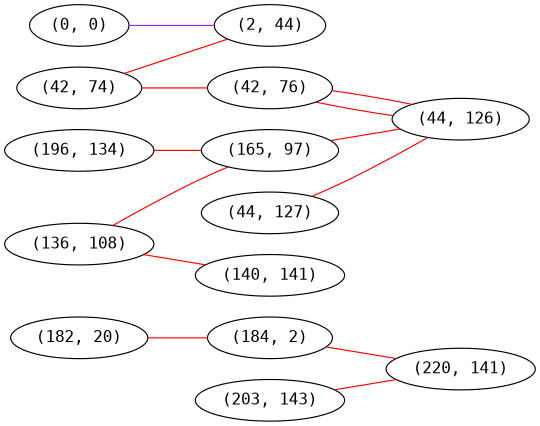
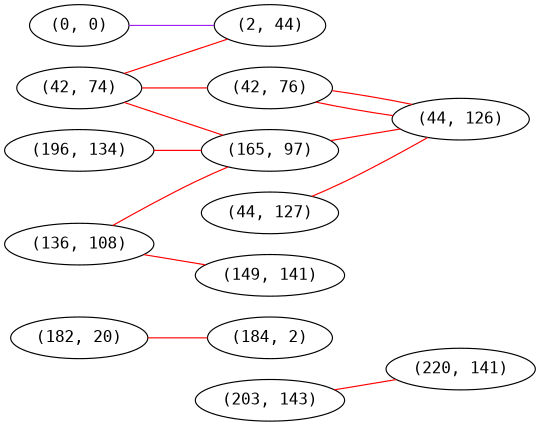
edge "(42, 74)" -- "(165, 97)": added
node "(140, 141)": label "(140, 141)" -> "(149, 141)"
edge "(184, 2)" -- "(220, 141)": removed
